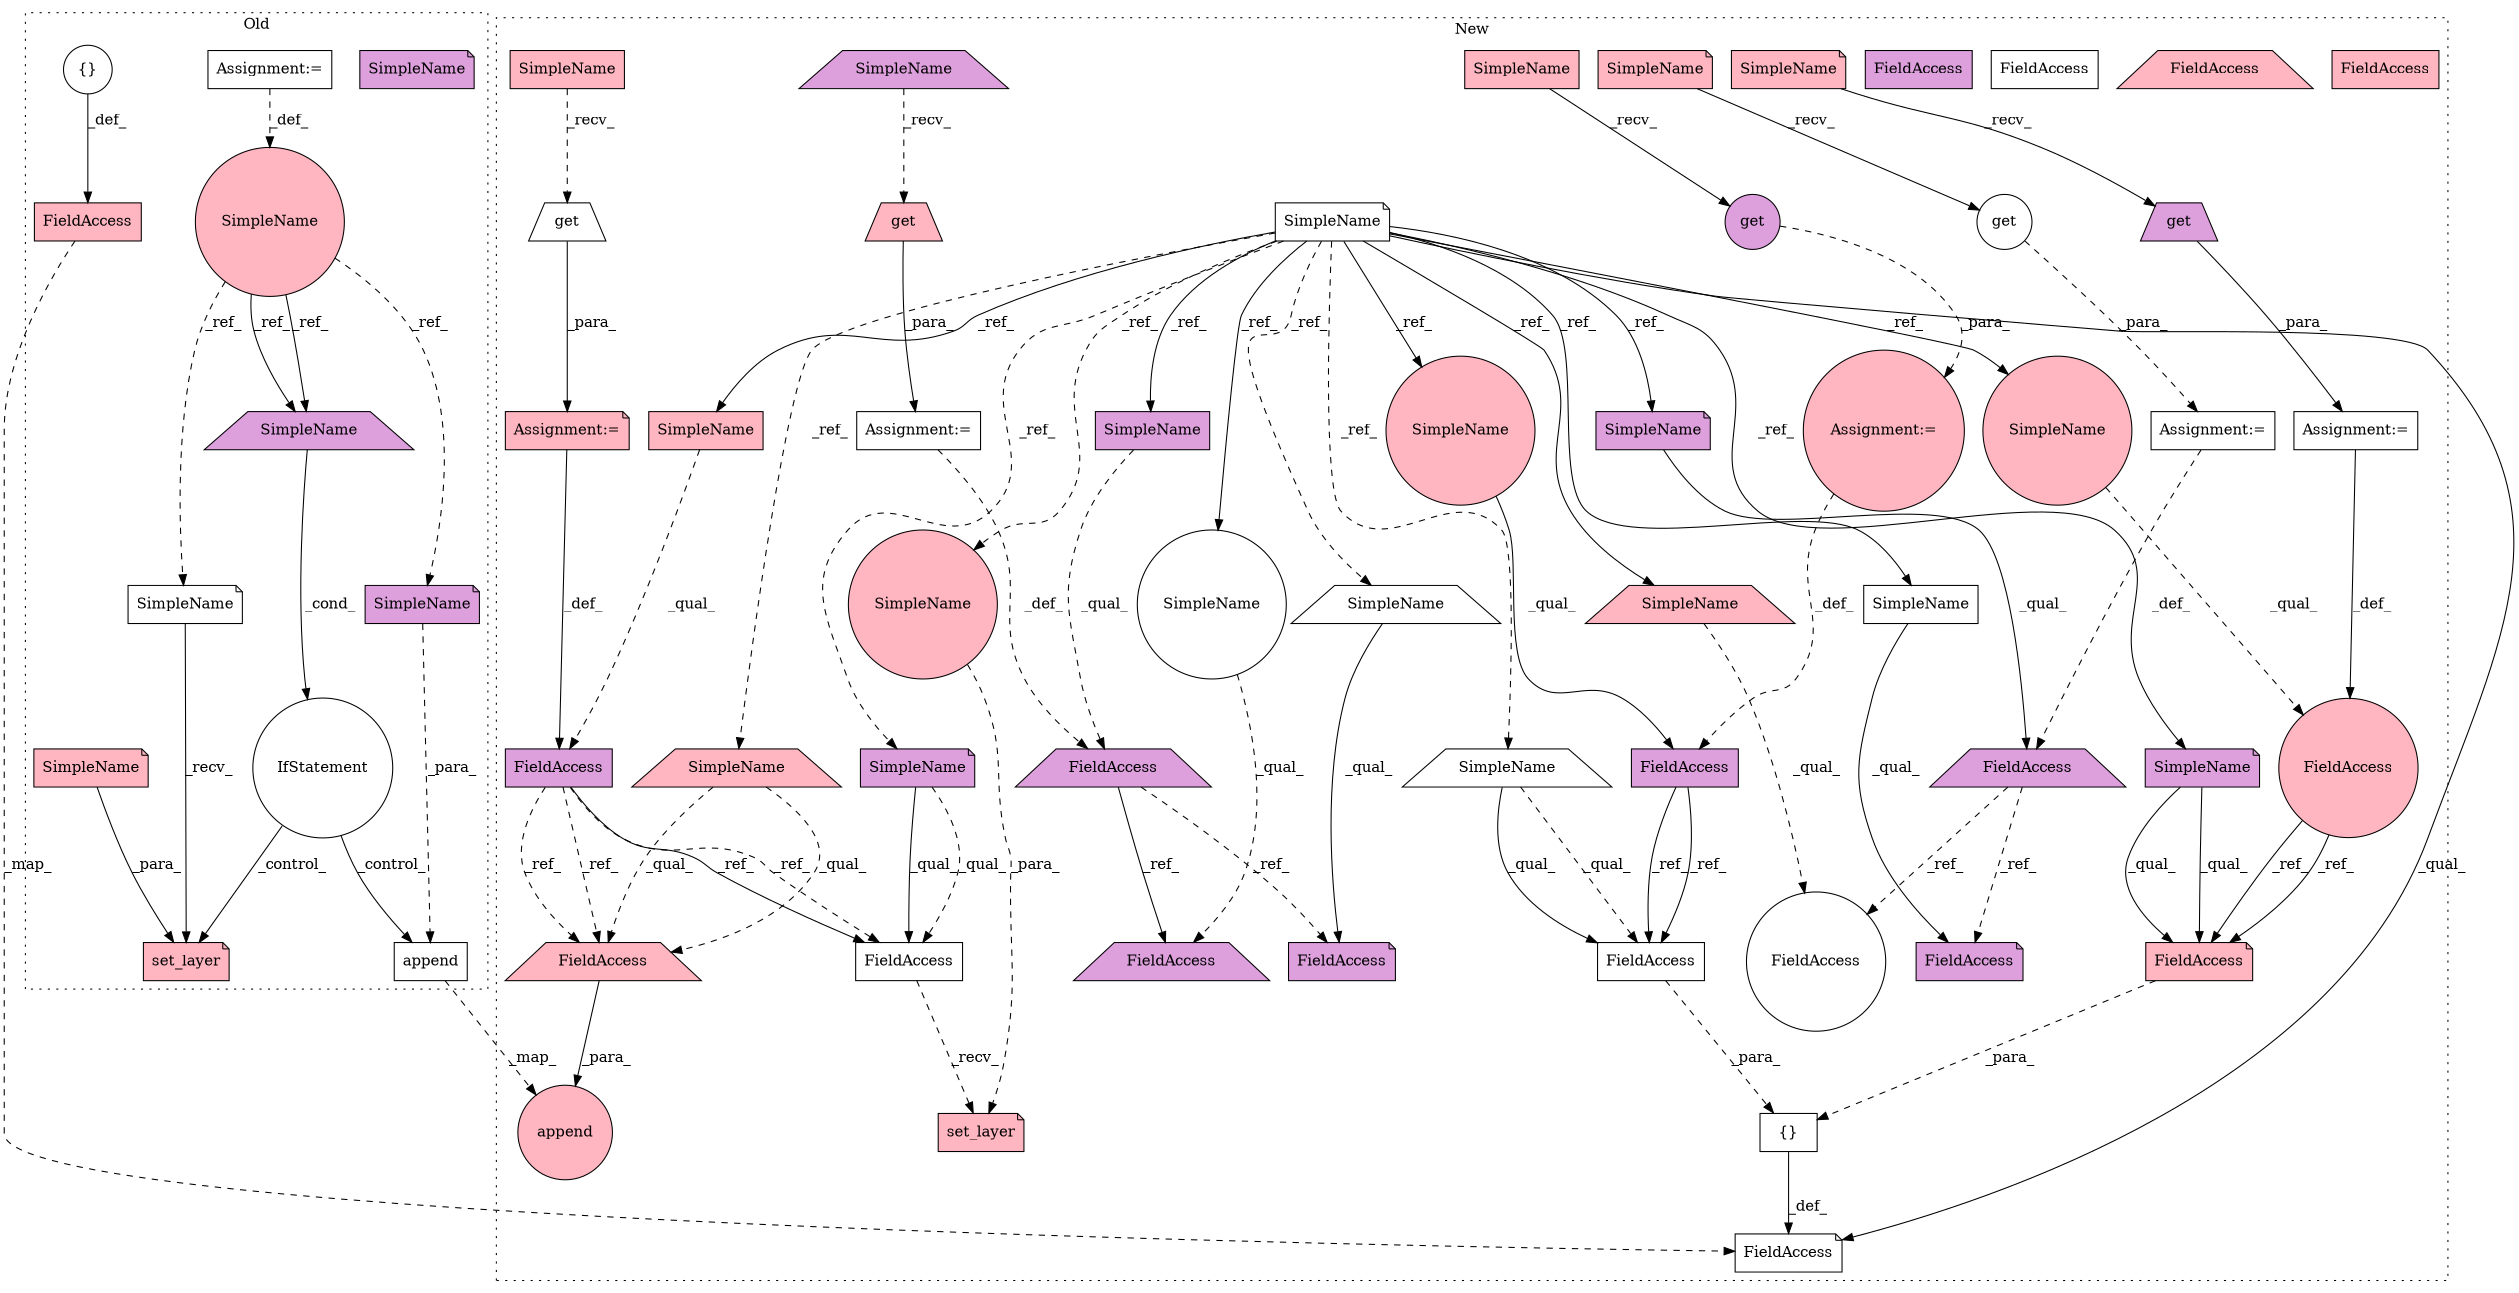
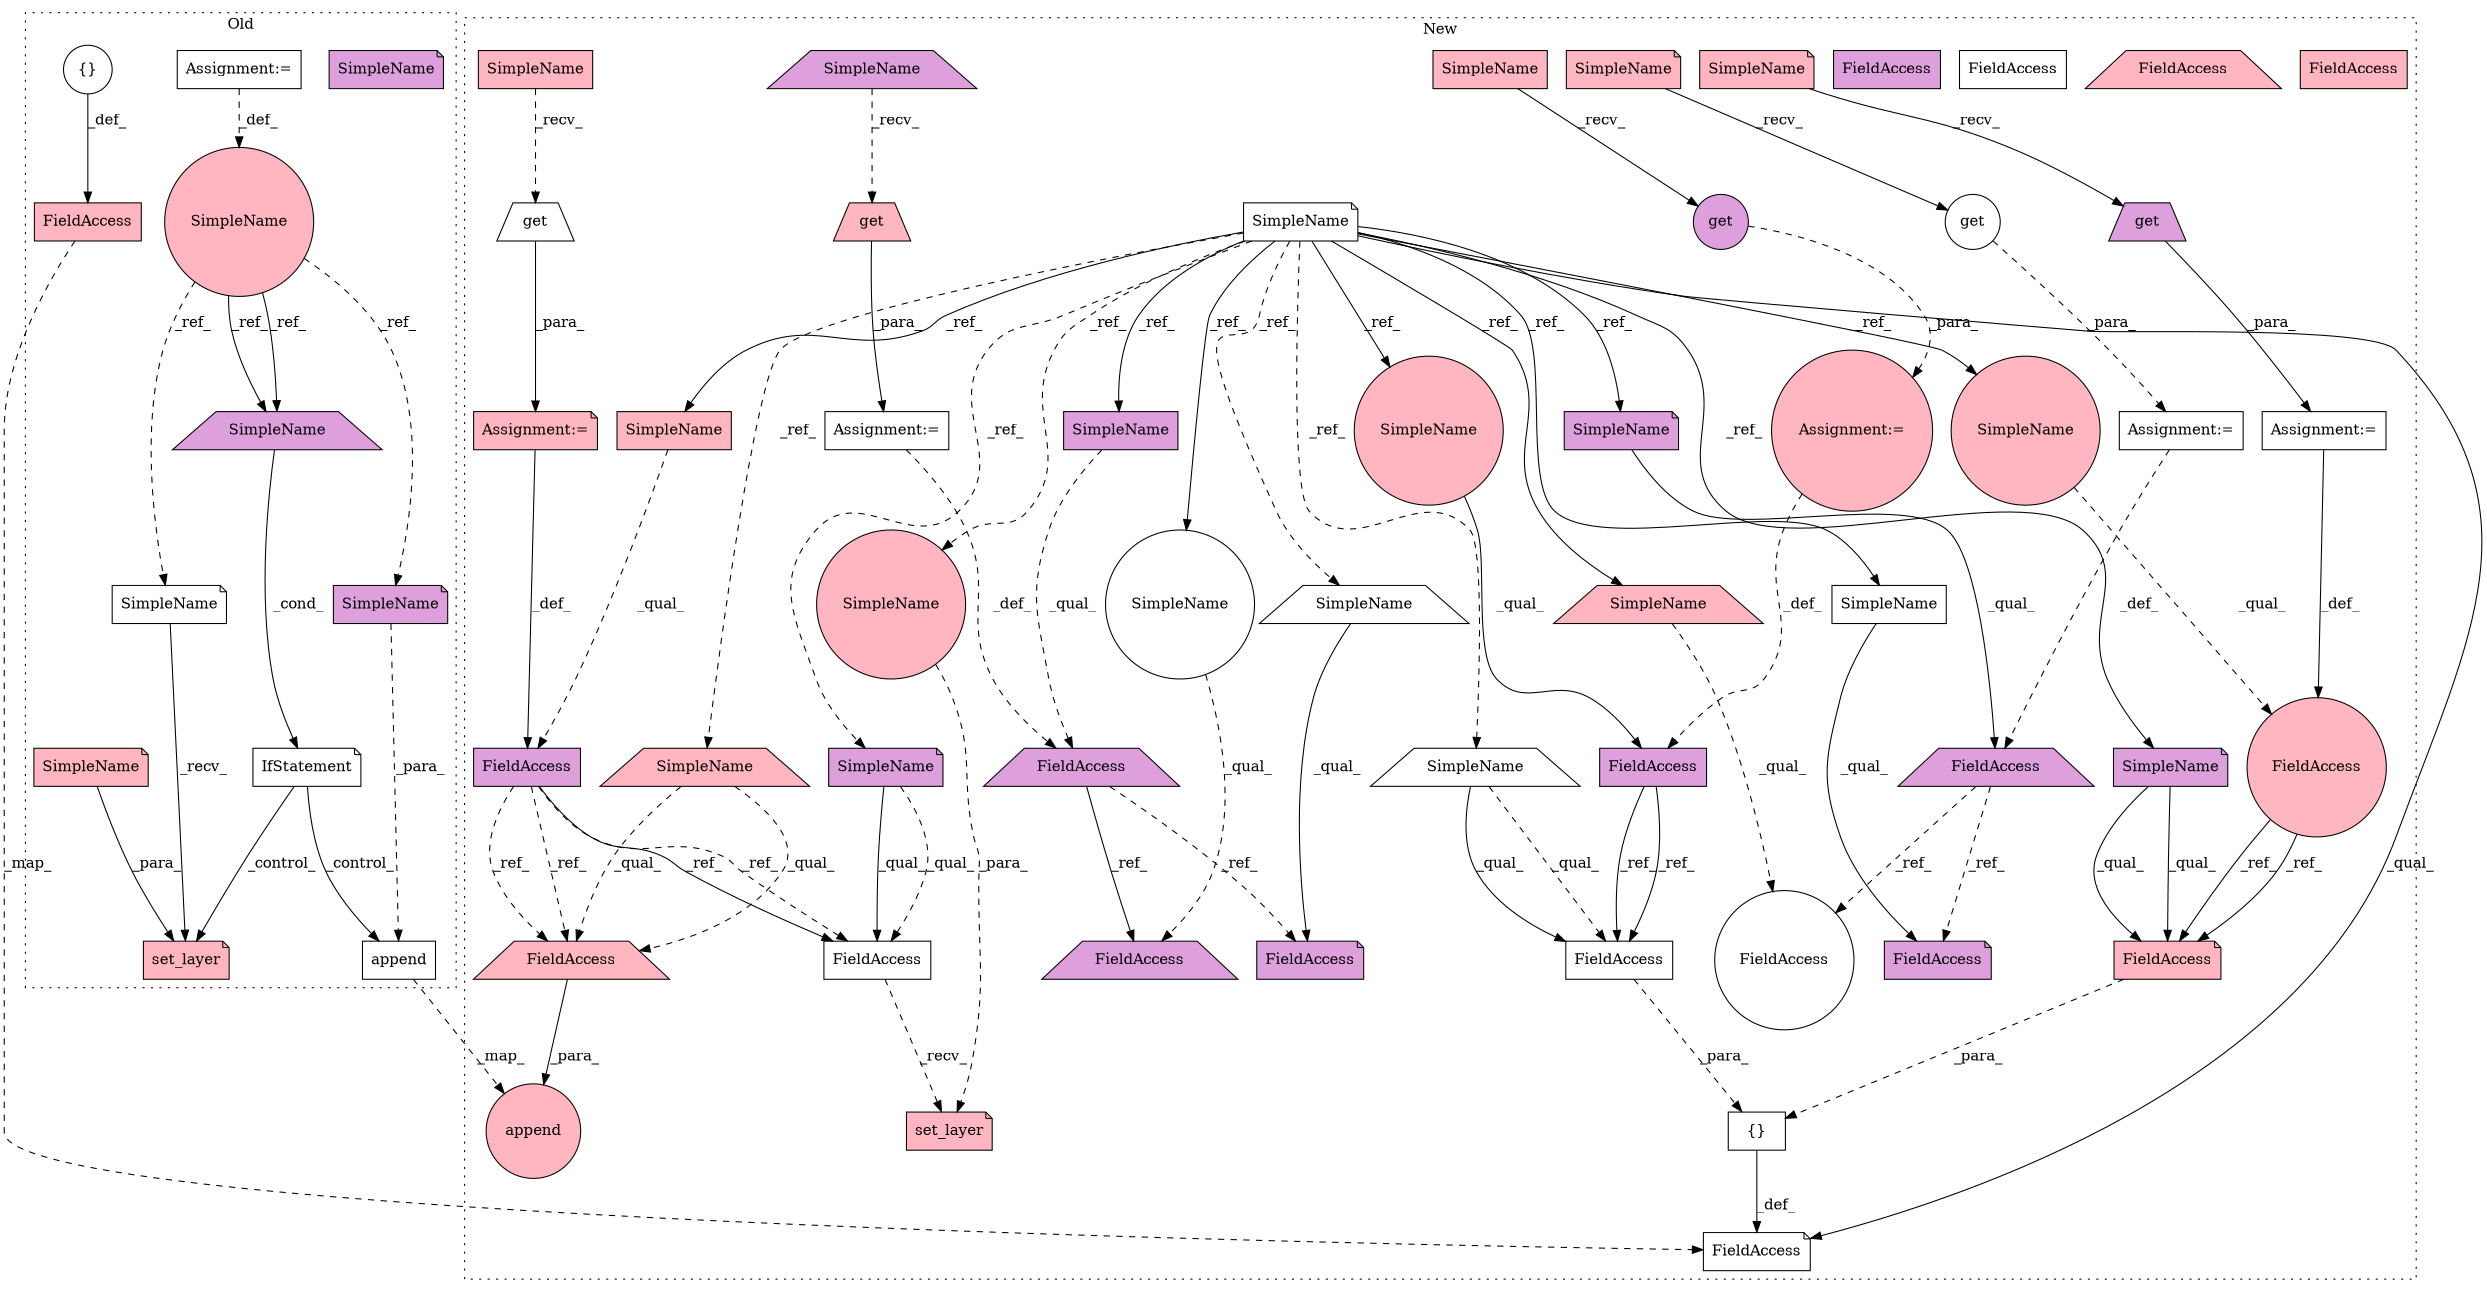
node "IfStatement": shape circle -> note
